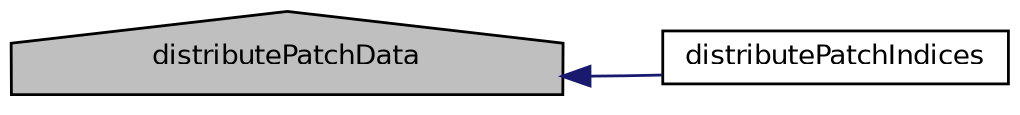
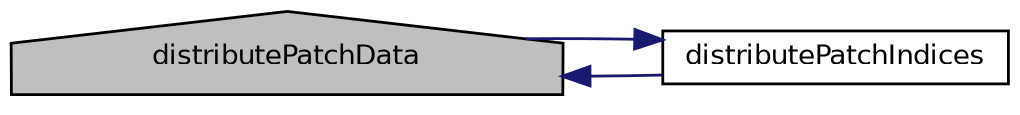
edge "distributePatchData" -> "distributePatchIndices": added
